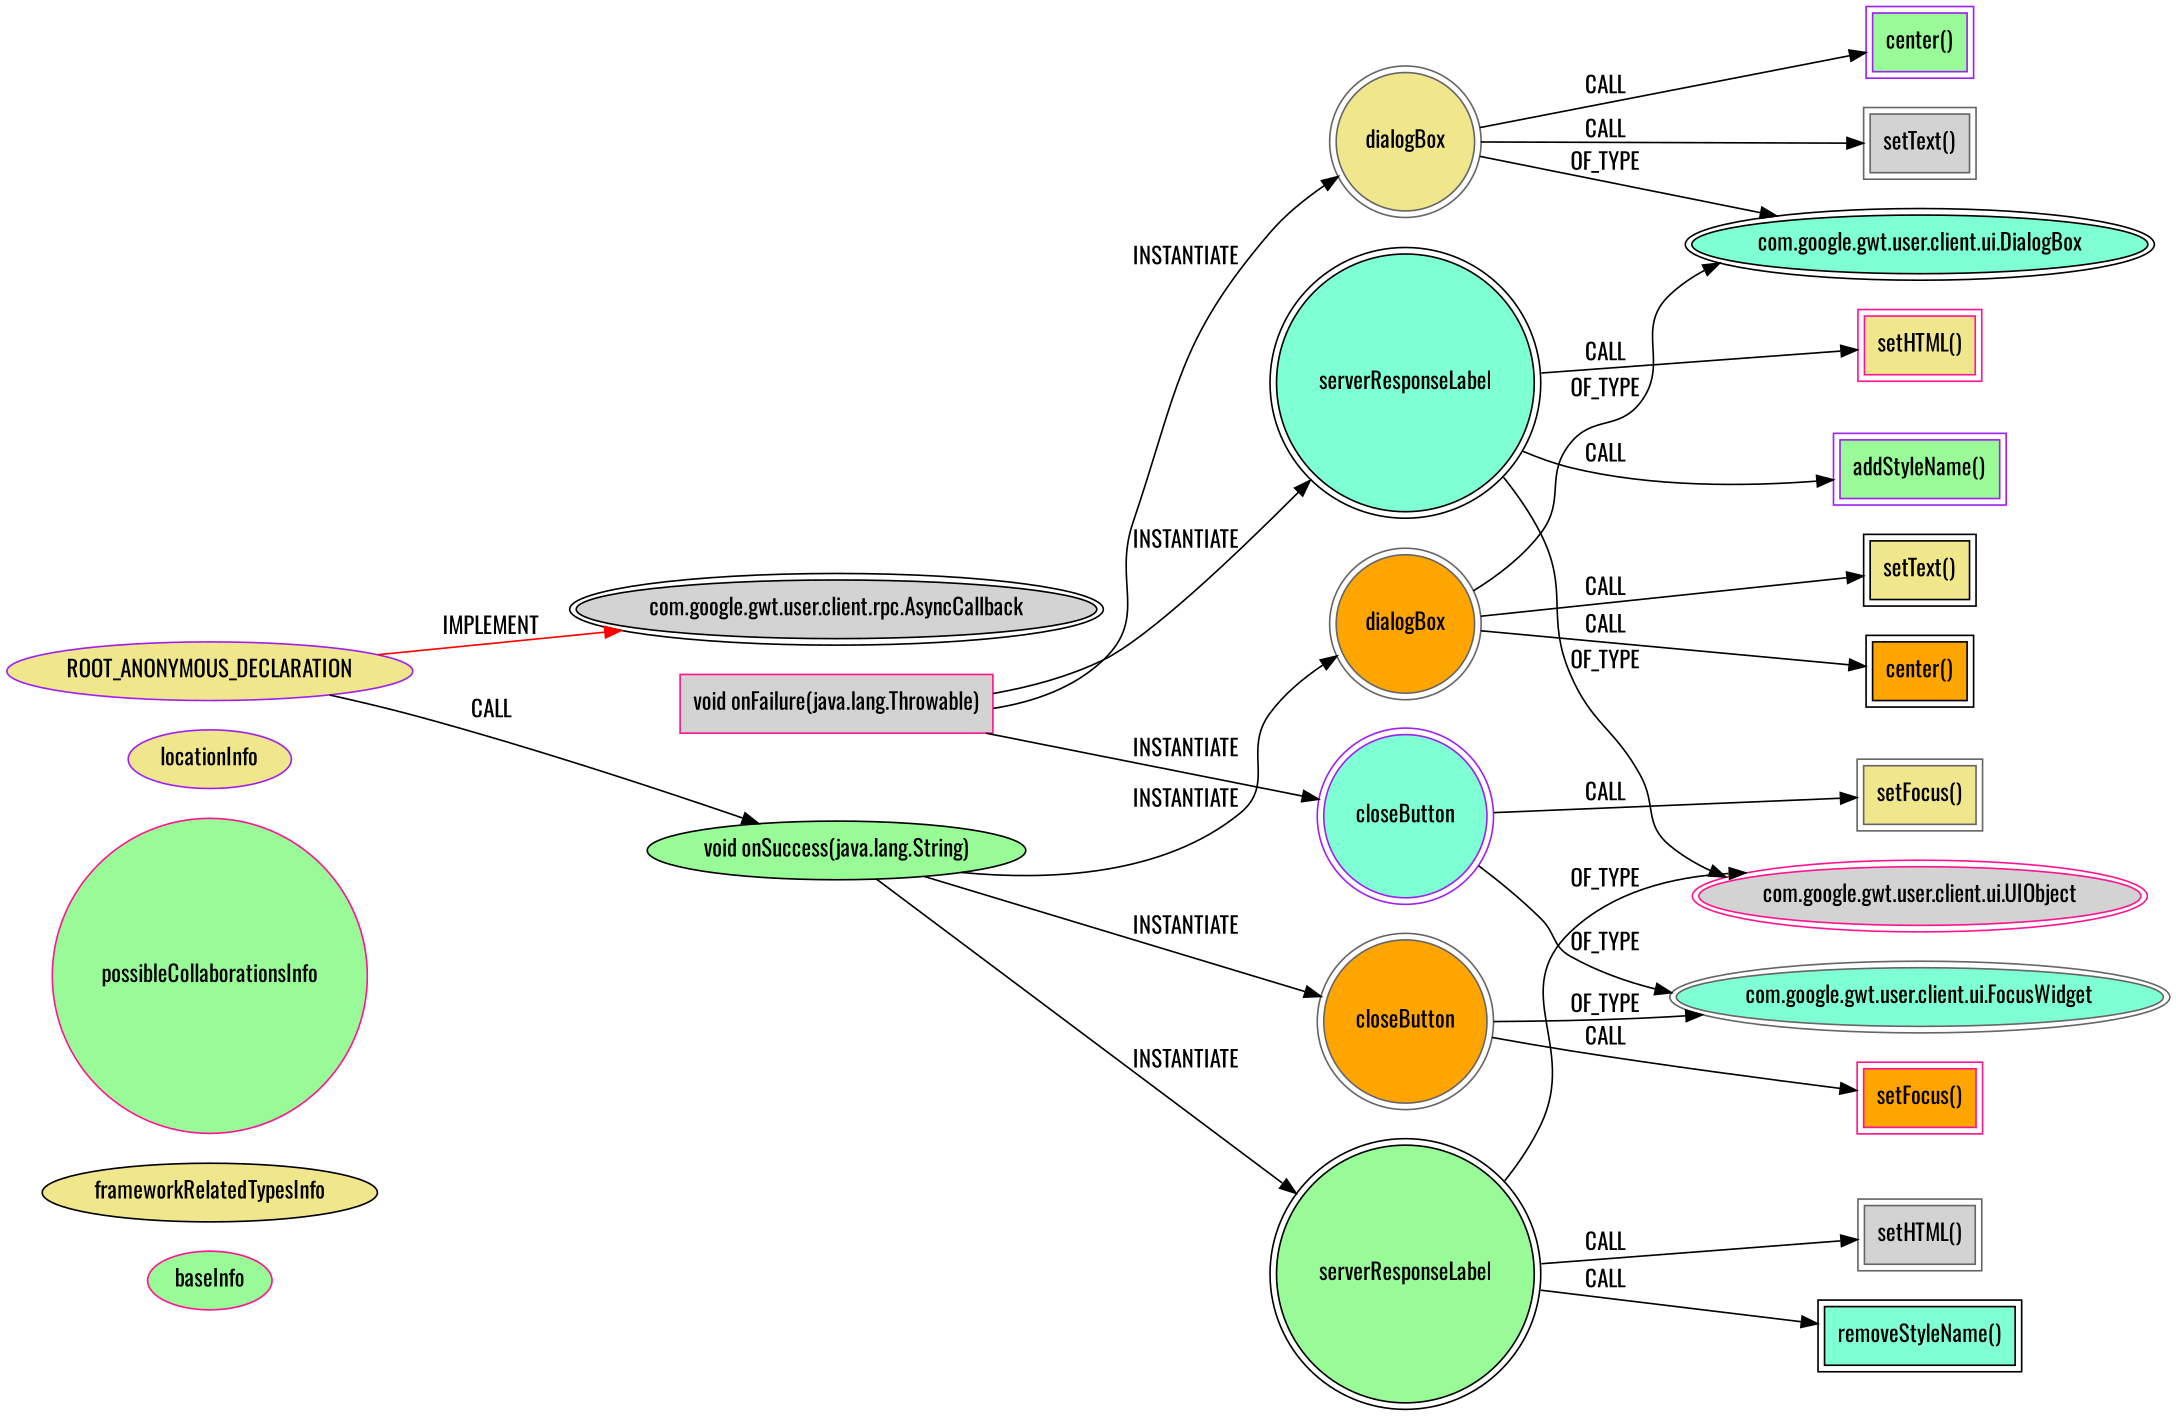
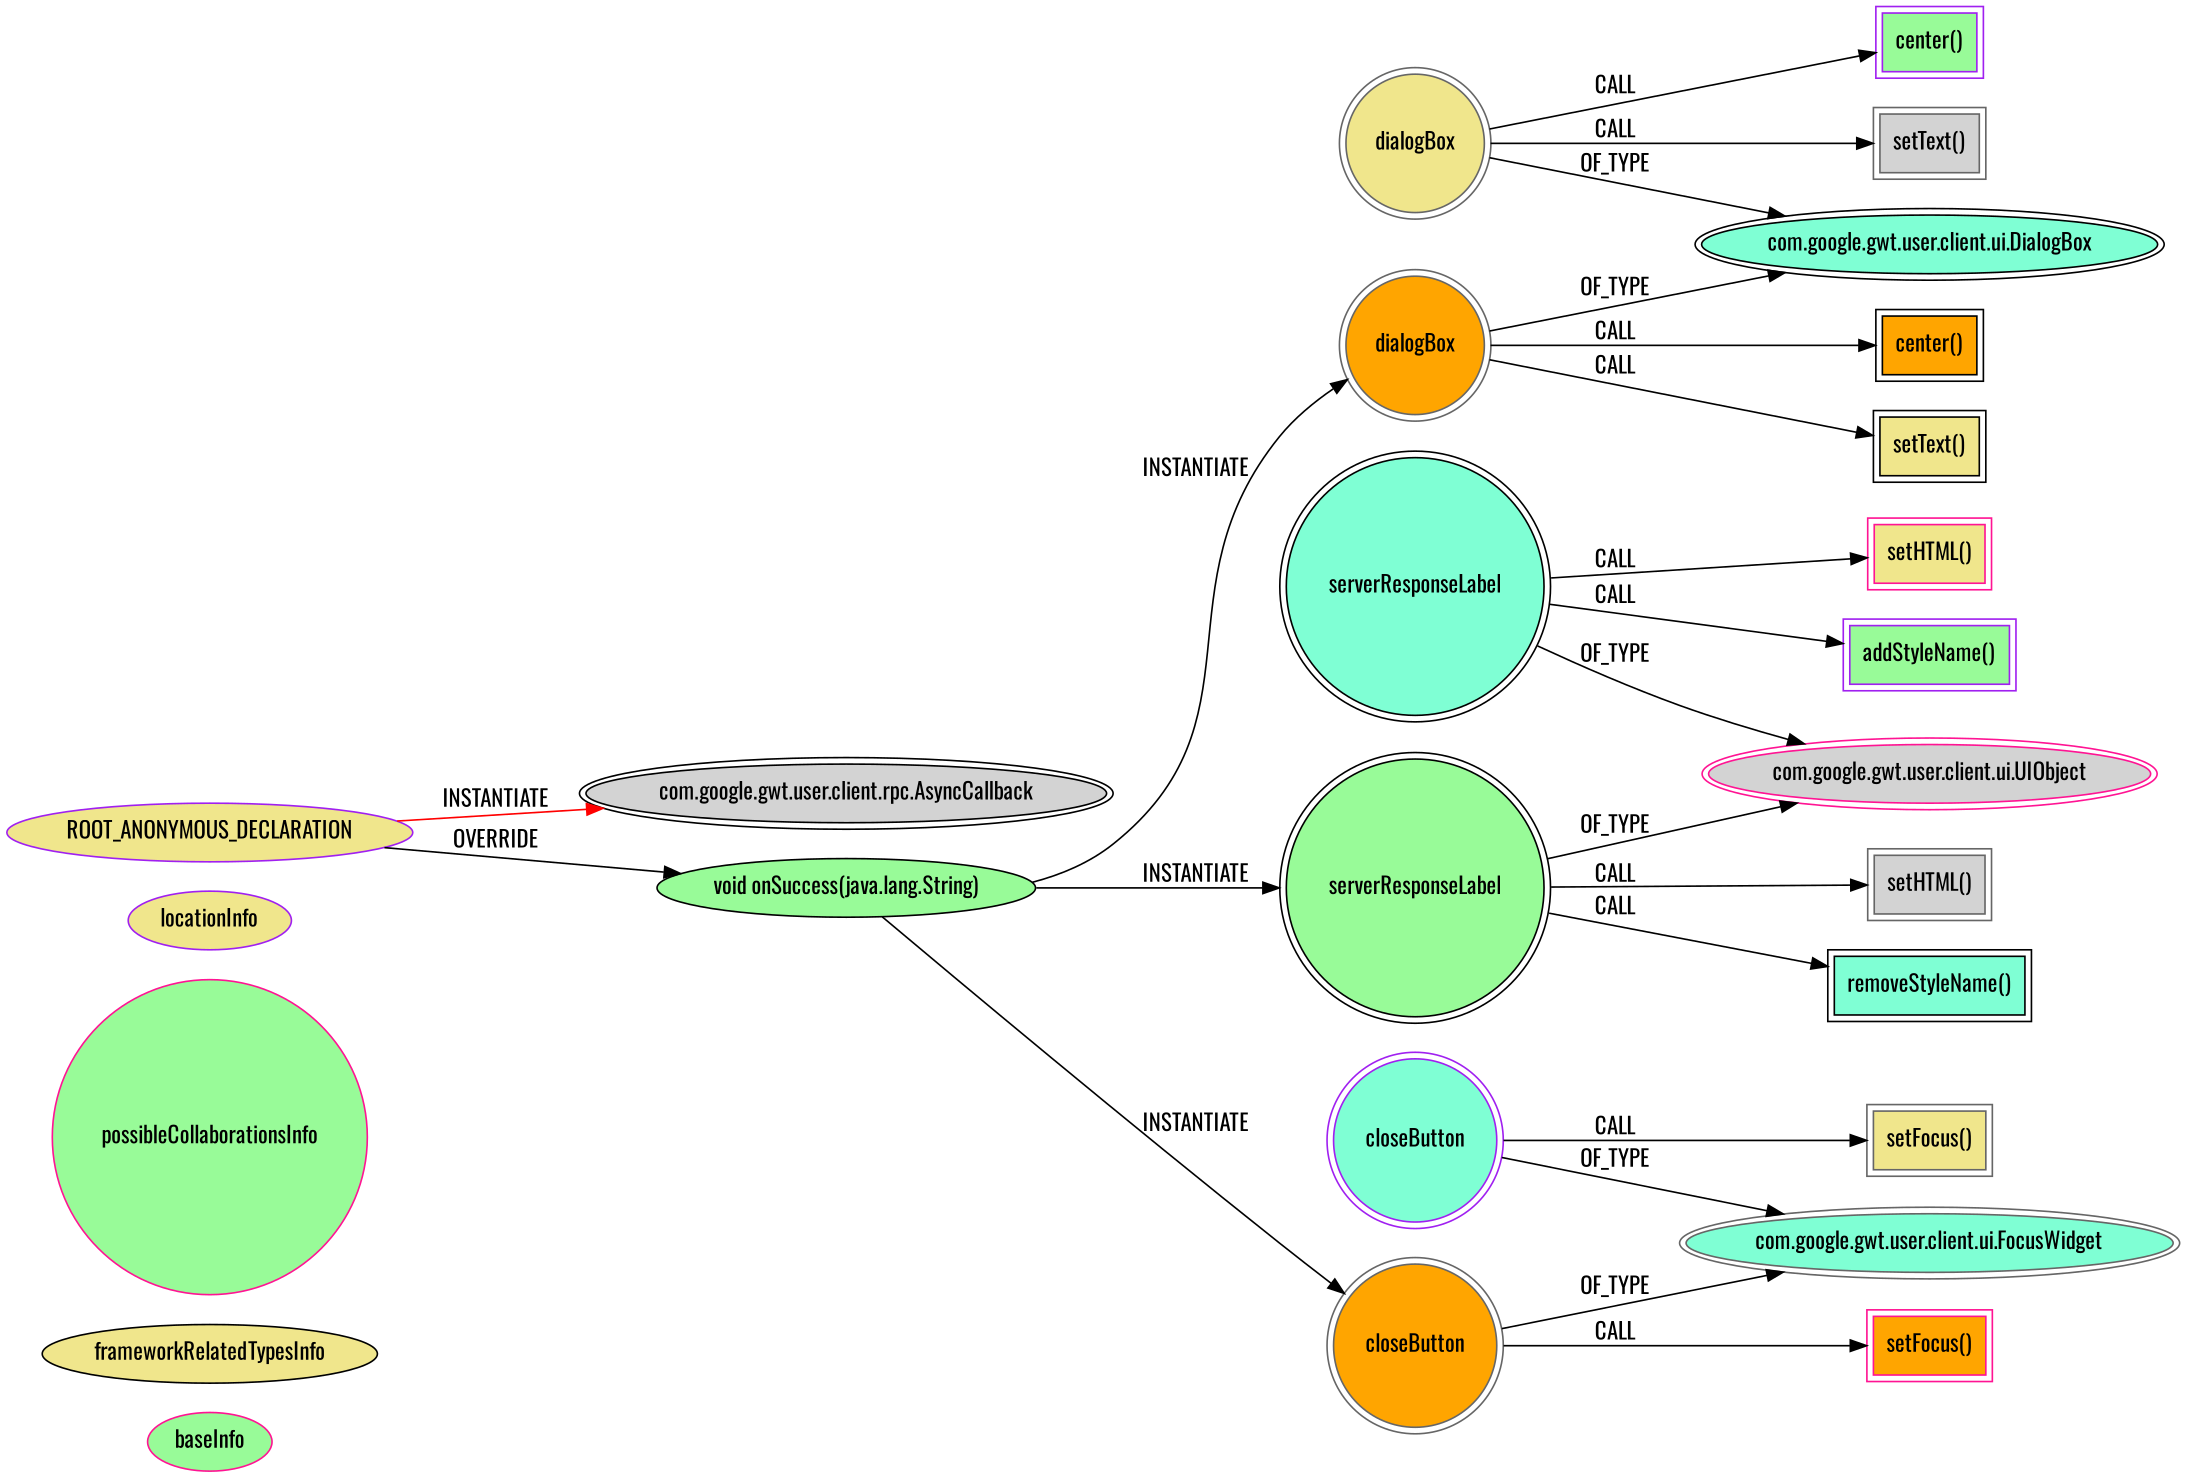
edge "ROOT_ANONYMOUS_DECLARATION" -> "com.google.gwt.user.client.rpc.AsyncCallback": label "IMPLEMENT" -> "INSTANTIATE"
node "void onFailure(java.lang.Throwable)": removed
edge "ROOT_ANONYMOUS_DECLARATION" -> "void onSuccess(java.lang.String)": label "CALL" -> "OVERRIDE"
